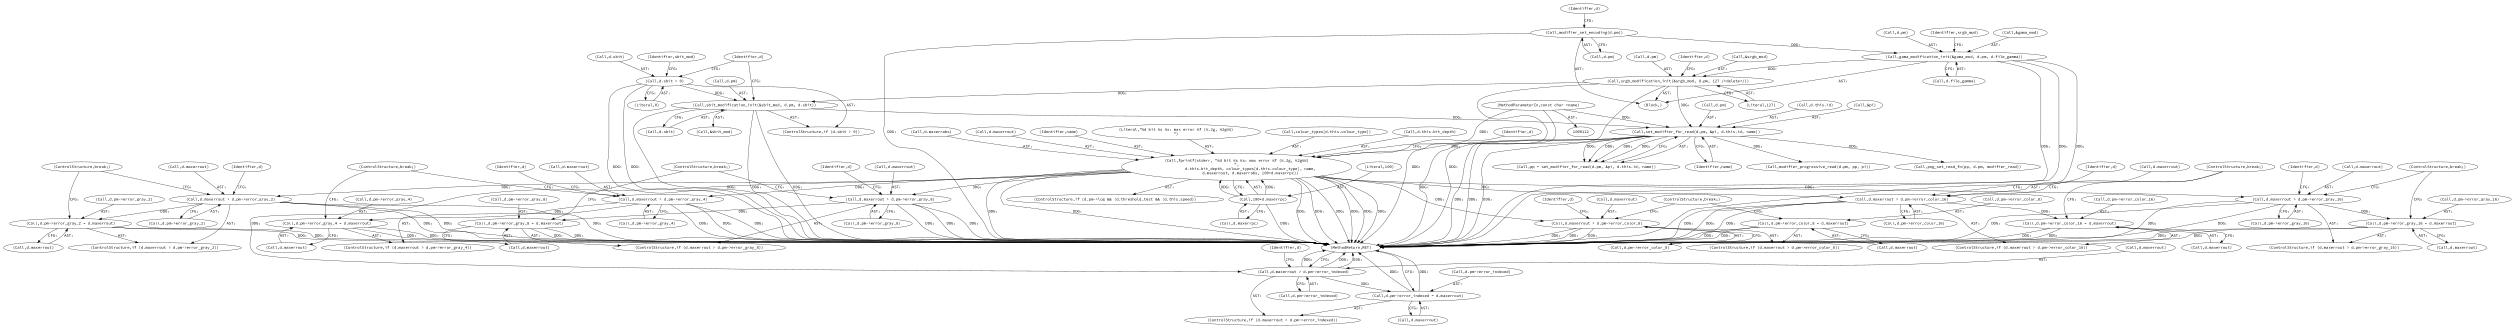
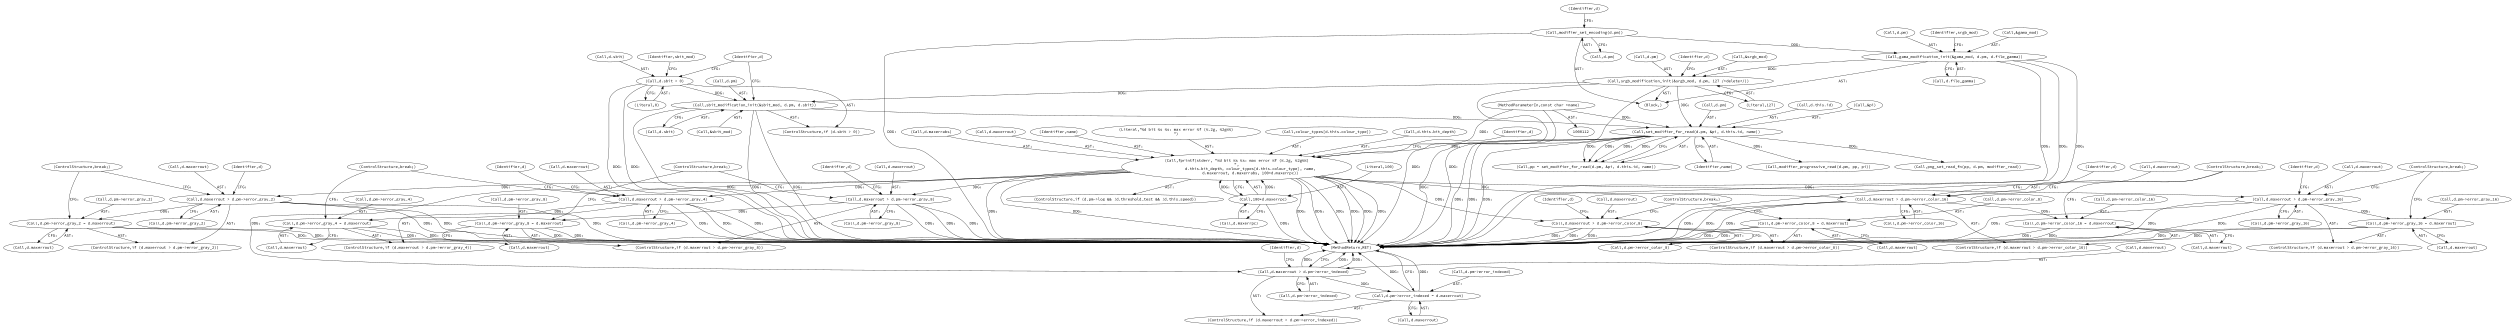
edge "(Call,sbit_modification_init(&sbit_mod, d.pm, d.sbit))" -> "(Call,&sbit_mod)": reversed
